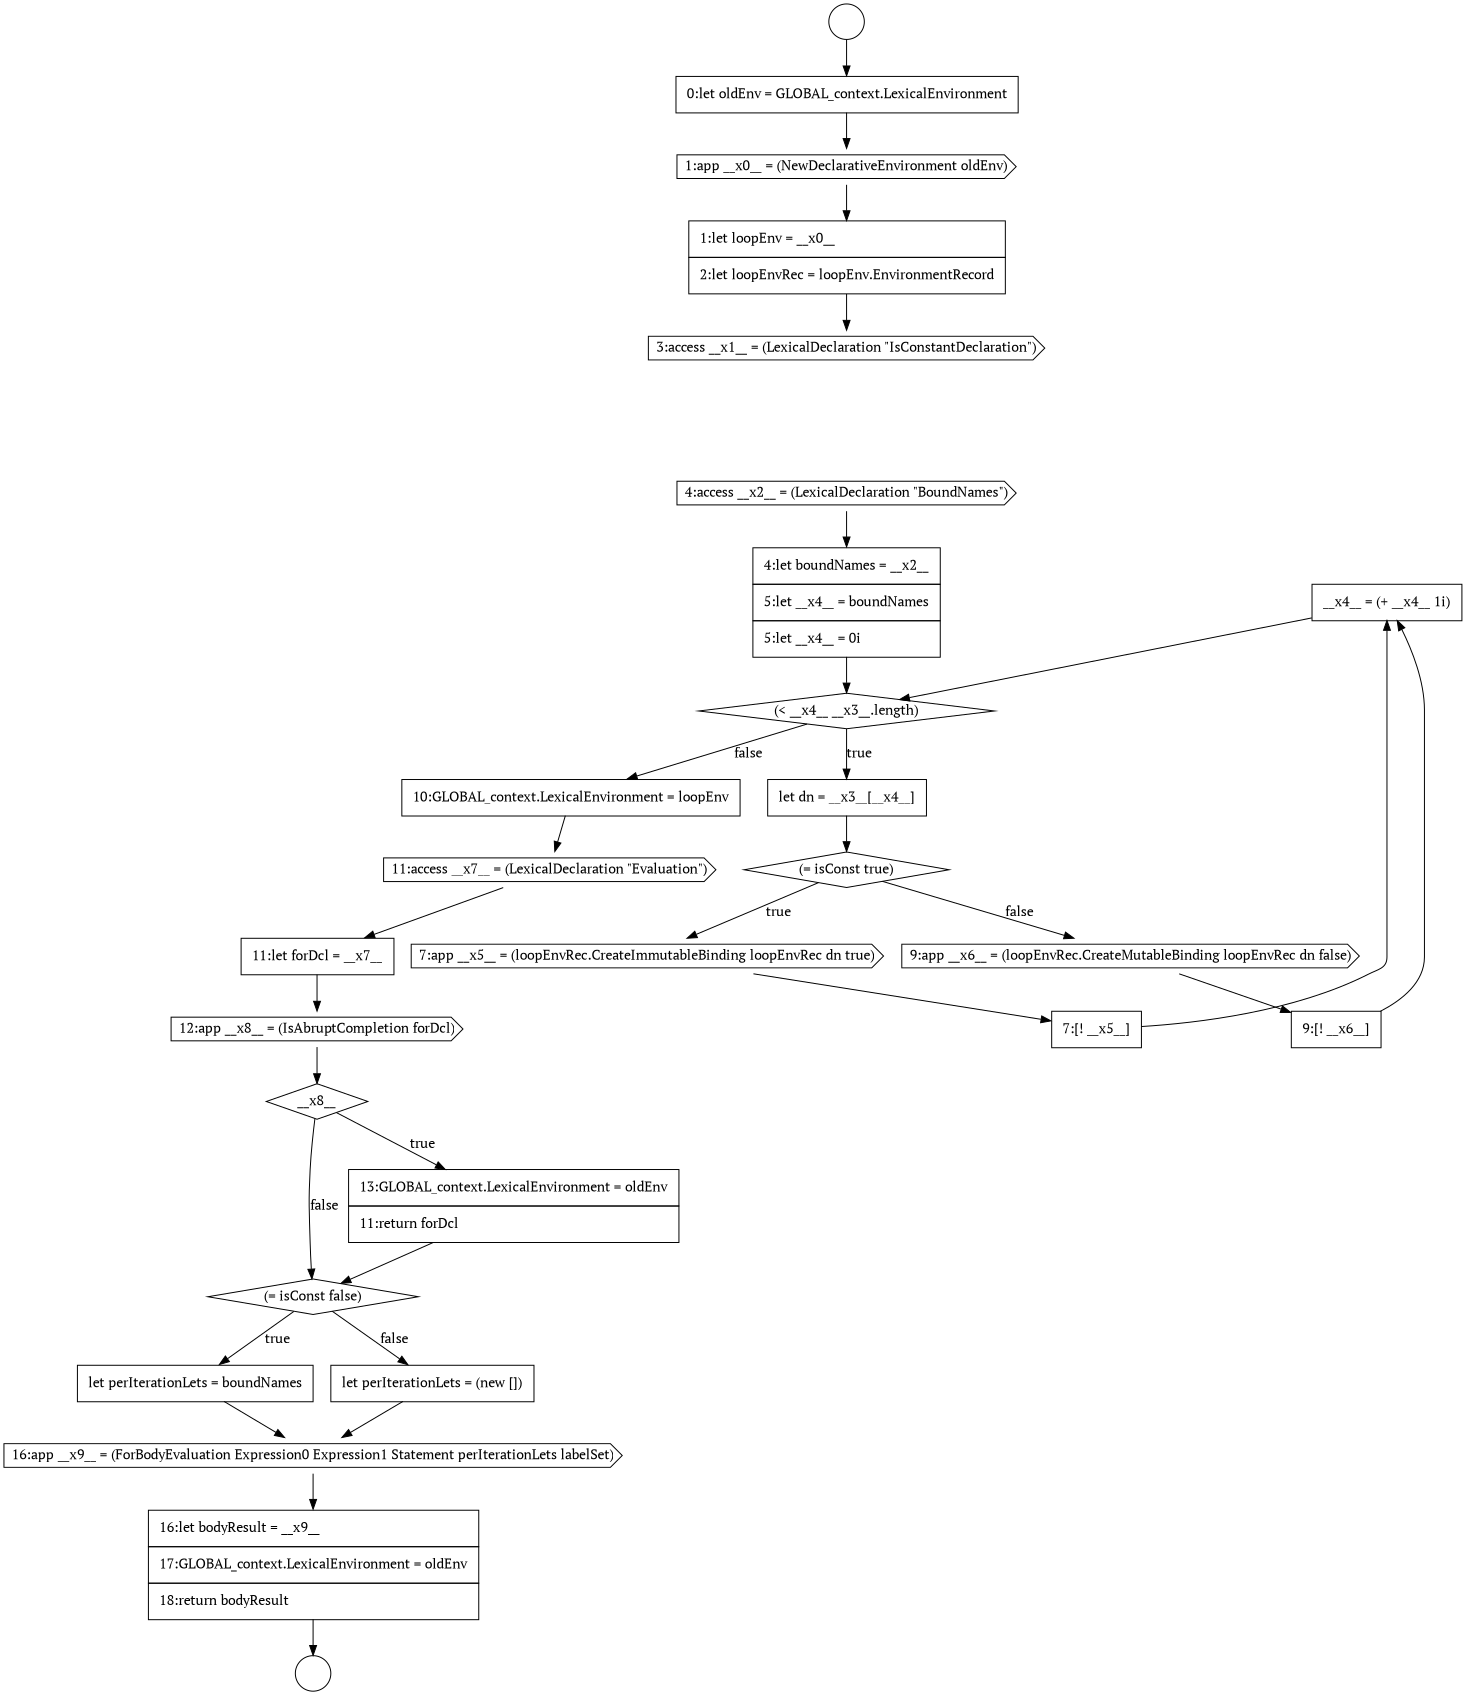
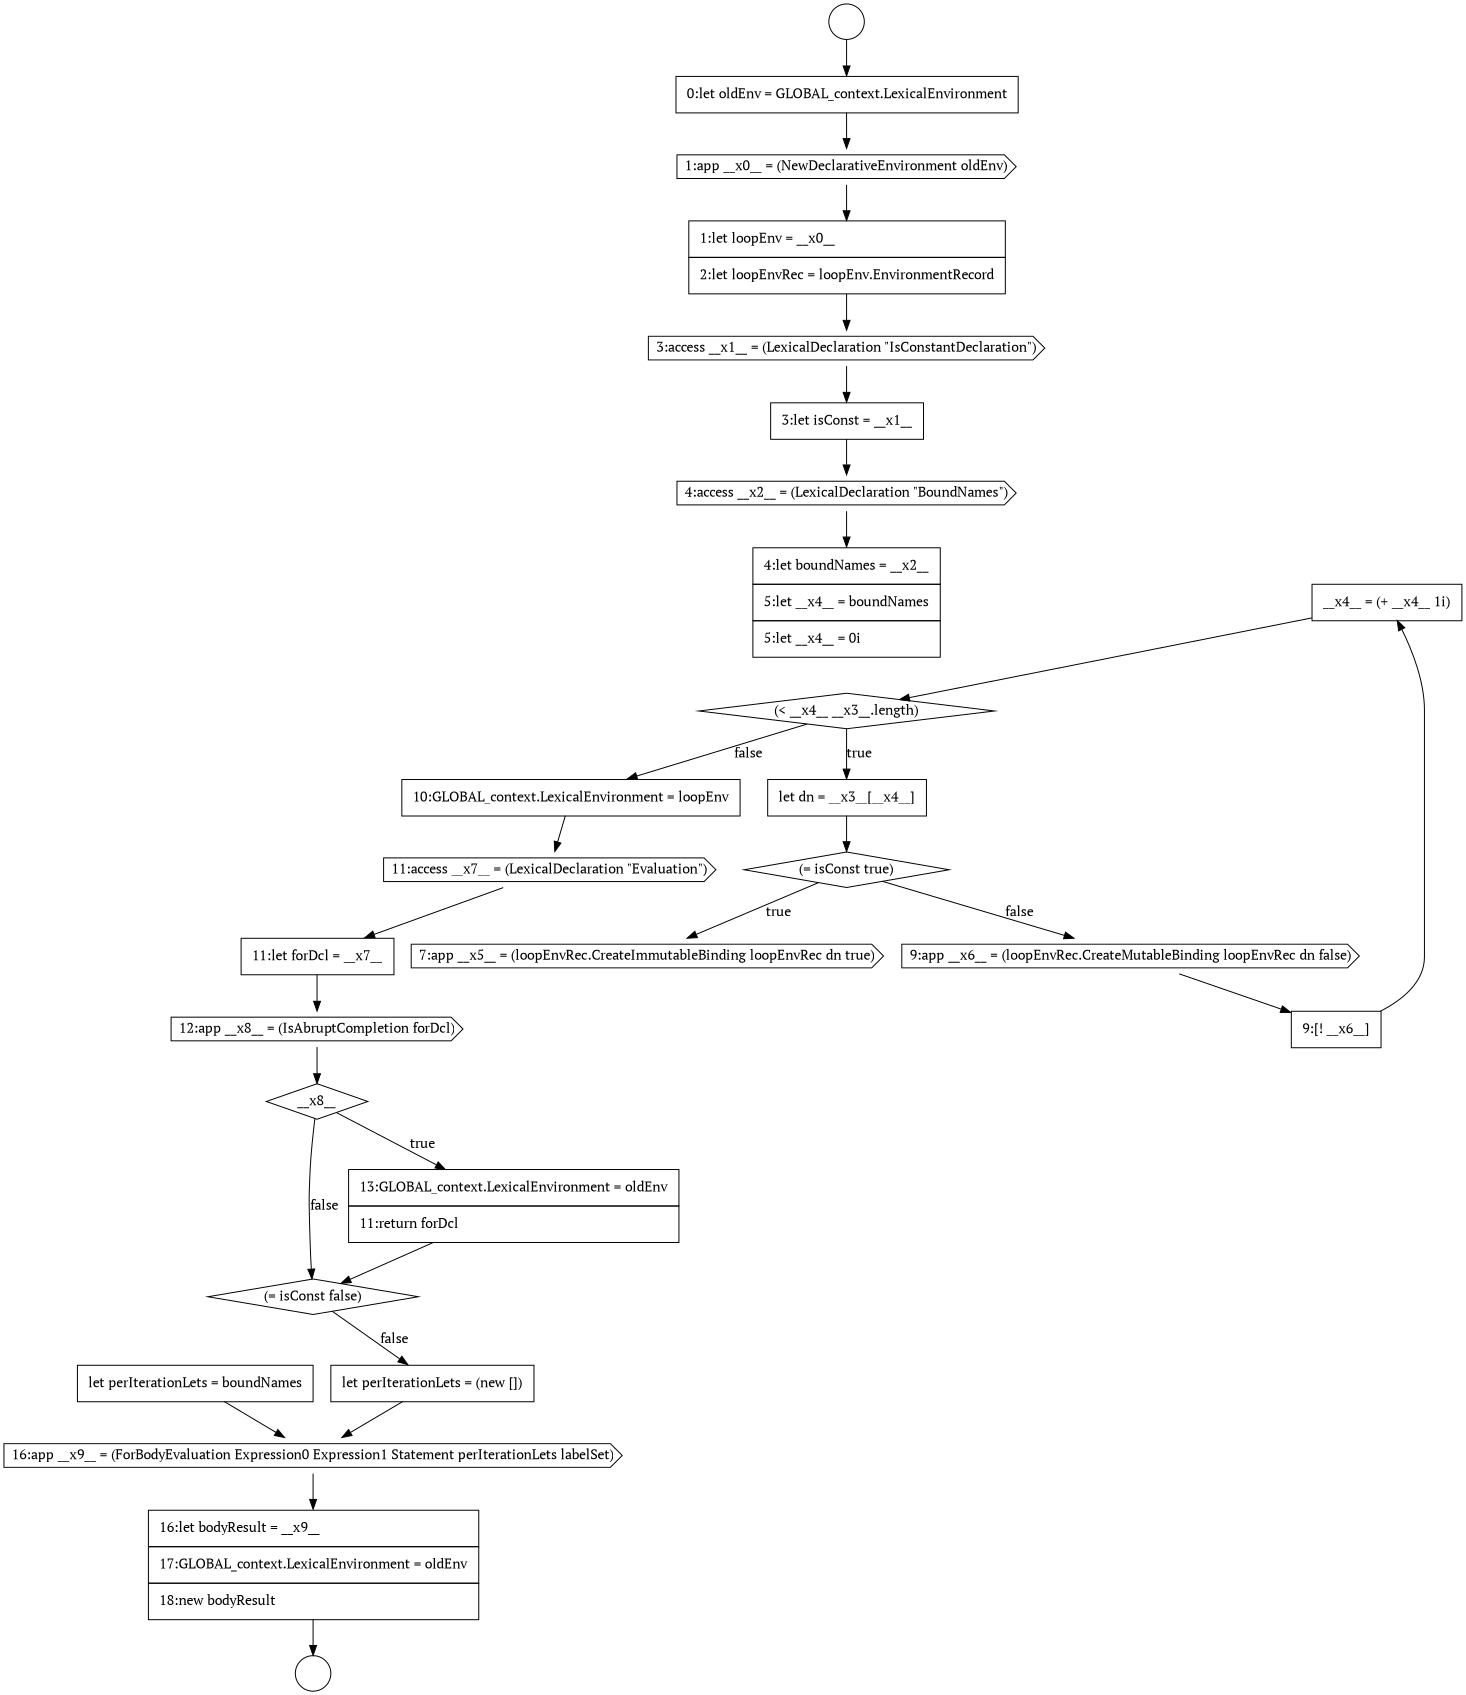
node "3:let isConst = __x1__": added
edge "4:let boundNames = __x2__" -> "(< __x4__ __x3__.length)": removed
node "7:[! __x5__]": removed
edge "(= isConst false)" -> "let perIterationLets = boundNames": removed, label "true"
node "16:let bodyResult = __x9__": text "18:return bodyResult" -> "18:new bodyResult"
